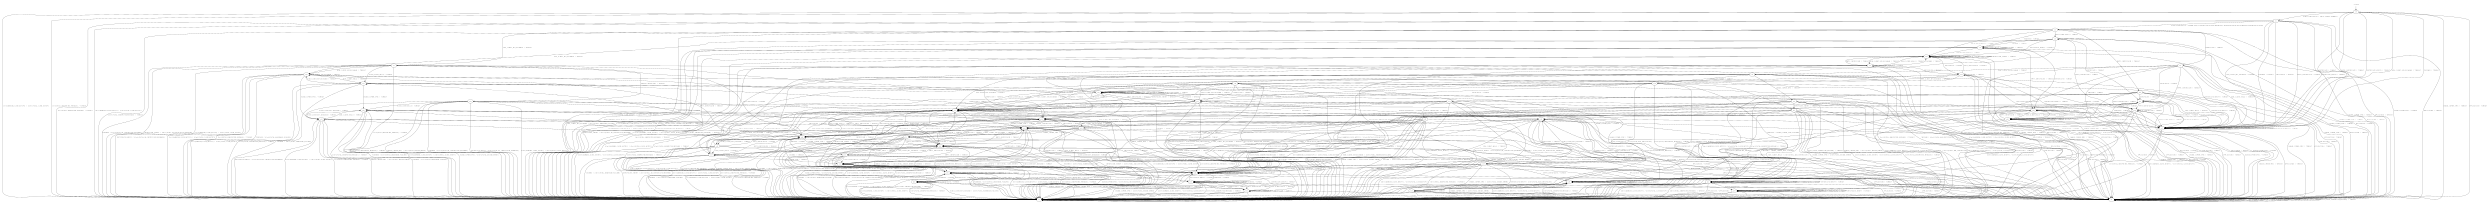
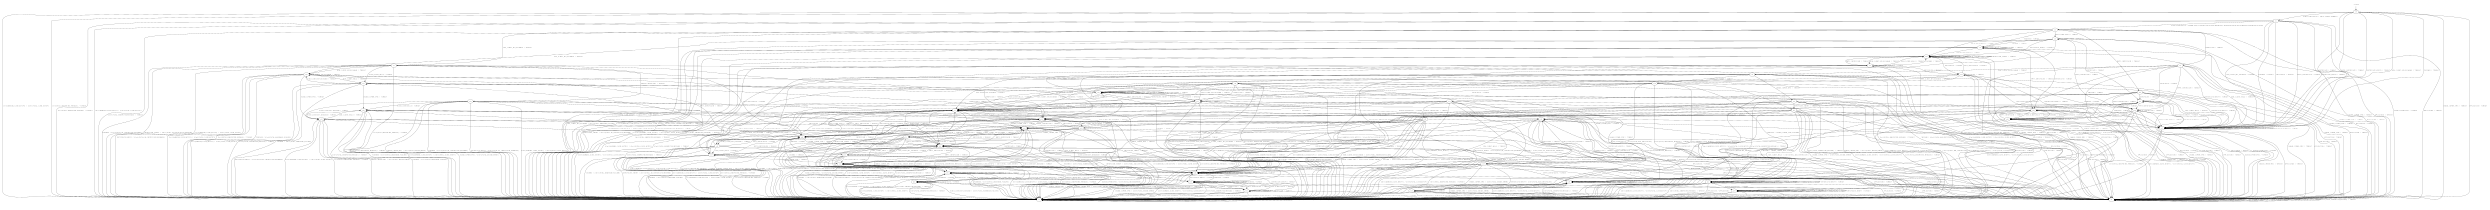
edge "s32" -> "s16": now "s29" -> "s16"
